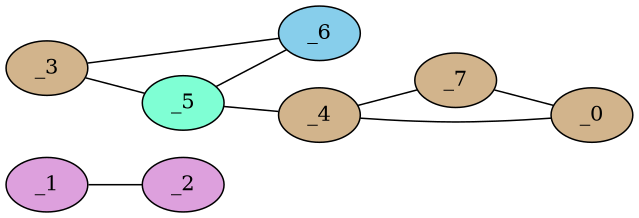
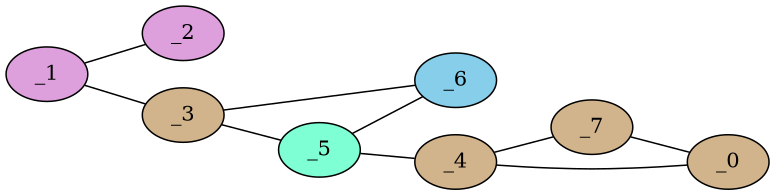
edge "_1" -- "_3": added
